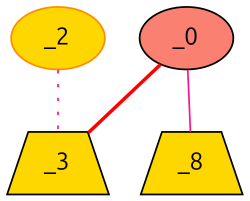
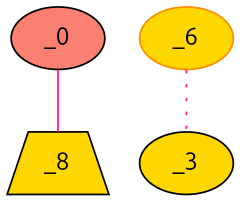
node "_2": label "_2" -> "_6"
edge "_0" -- "_3": removed
node "_3": shape trapezium -> ellipse
